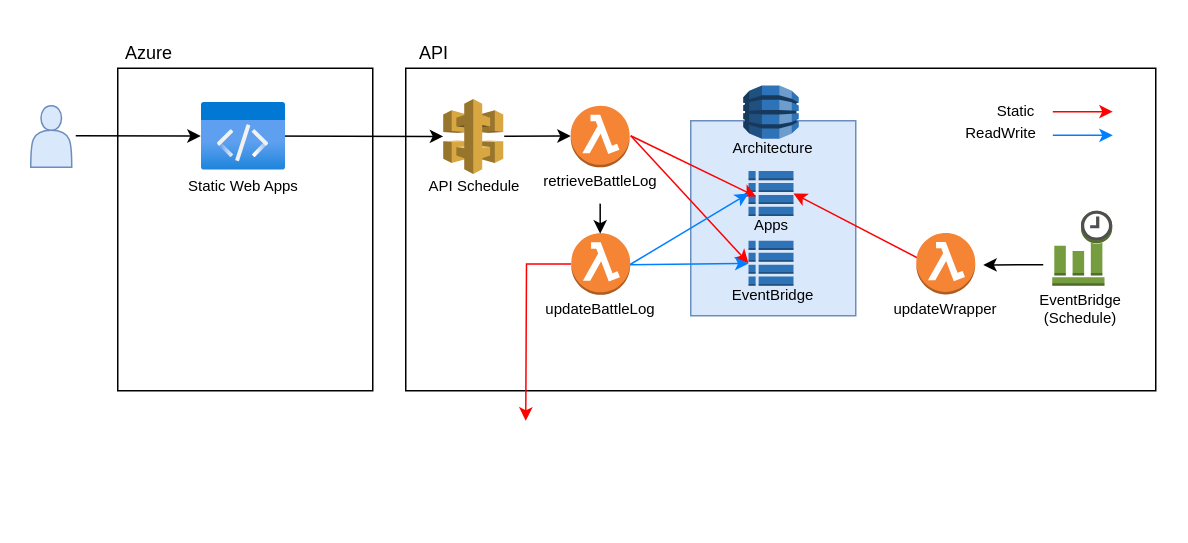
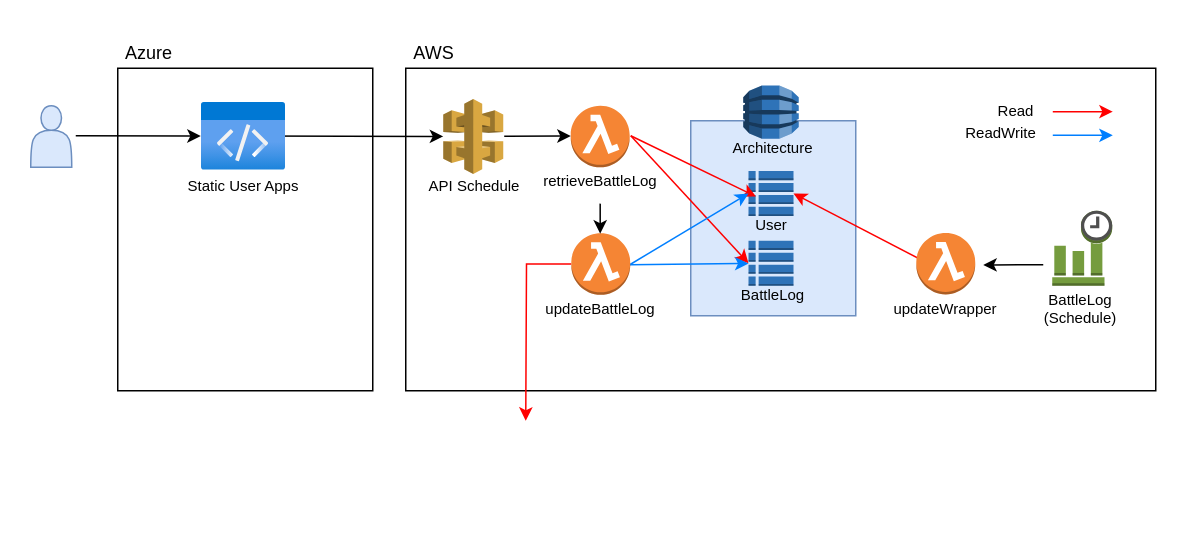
node "API": label "API" -> "AWS"
node "Static": label "Static" -> "Read"
node "Static Web Apps": label "Static Web Apps" -> "Static User Apps"
node "Apps": label "Apps" -> "User"
node "EventBridge": label "EventBridge" -> "BattleLog"
node "EventBridge(Schedule)": label "EventBridge(Schedule)" -> "BattleLog(Schedule)"
